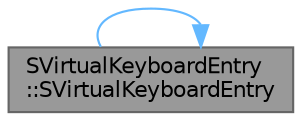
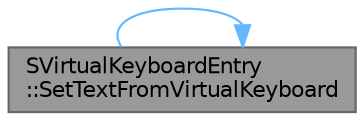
node "SVirtualKeyboardEntry ::SVirtualKeyboardEntry": label "SVirtualKeyboardEntry ::SVirtualKeyboardEntry" -> "SVirtualKeyboardEntry ::SetTextFromVirtualKeyboard"
